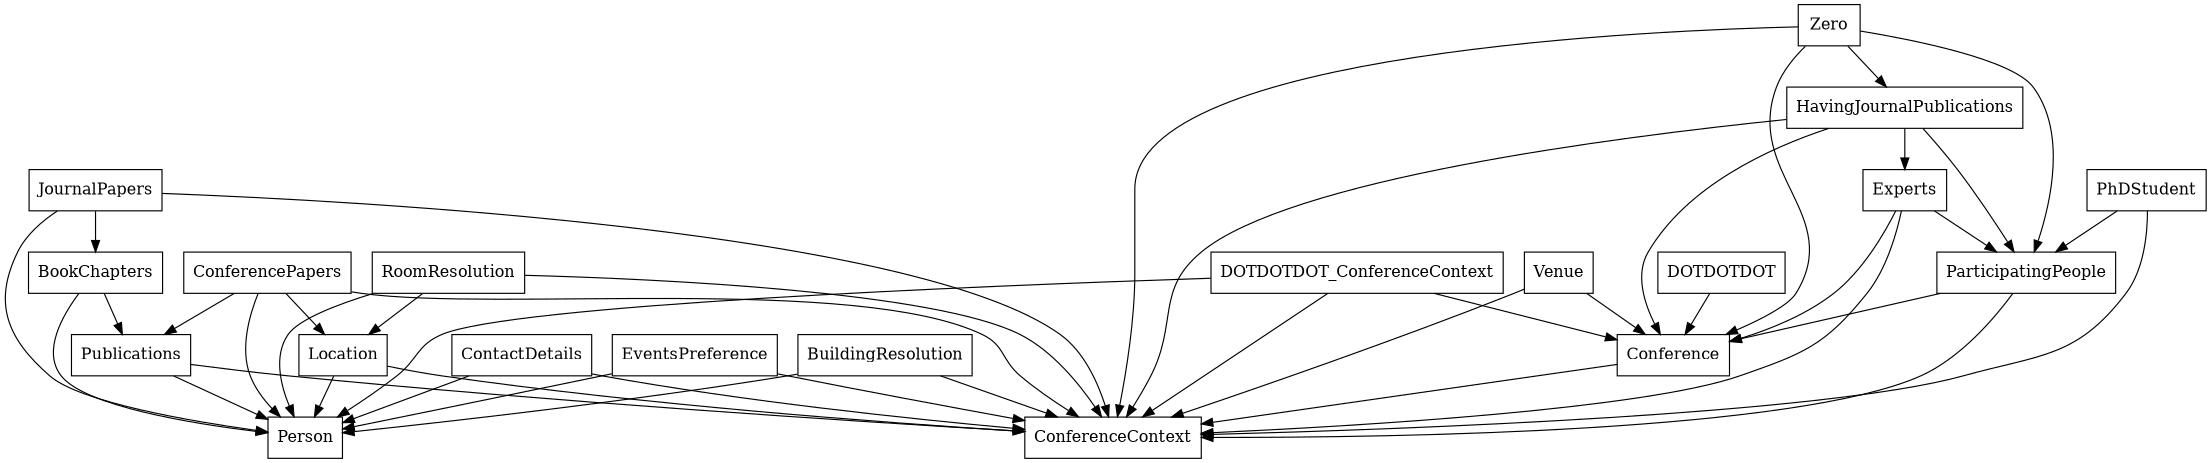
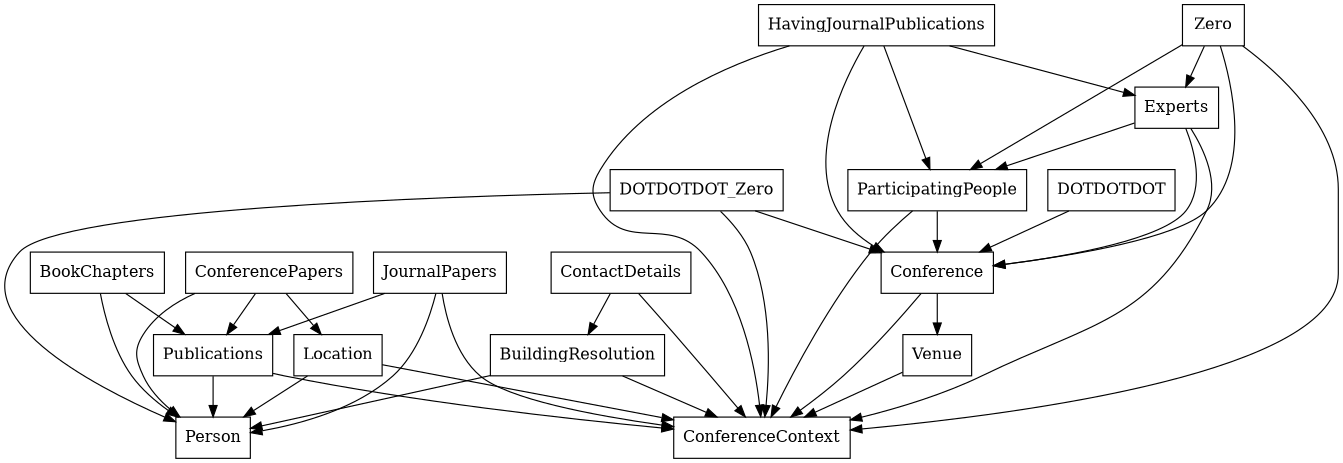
edge "Zero" -> "HavingJournalPublications": now "Zero" -> "Experts"
node "PhDStudent": removed
edge "JournalPapers" -> "BookChapters": now "JournalPapers" -> "Publications"
node "RoomResolution": removed
node "DOTDOTDOT_ConferenceContext": label "DOTDOTDOT_ConferenceContext" -> "DOTDOTDOT_Zero"
edge "ConferencePapers" -> "ConferenceContext": removed
edge "Venue" -> "Conference": reversed
node "EventsPreference": removed
edge "ContactDetails" -> "Person": now "ContactDetails" -> "BuildingResolution"
